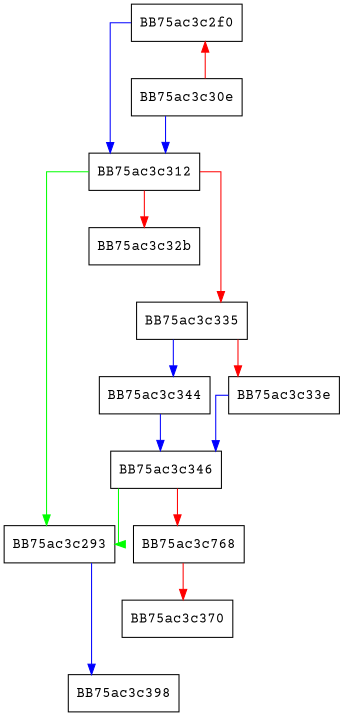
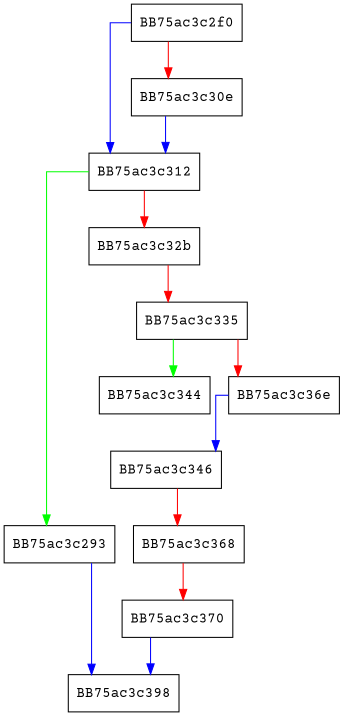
edge "BB75ac3c30e" -> "BB75ac3c2f0": reversed
edge "BB75ac3c312" -> "BB75ac3c335": now "BB75ac3c32b" -> "BB75ac3c335"
edge "BB75ac3c335" -> "BB75ac3c344": color blue -> green
node "BB75ac3c33e": label "BB75ac3c33e" -> "BB75ac3c36e"
edge "BB75ac3c344" -> "BB75ac3c346": removed
edge "BB75ac3c346" -> "BB75ac3c293": removed
node "BB75ac3c768": label "BB75ac3c768" -> "BB75ac3c368"
edge "BB75ac3c370" -> "BB75ac3c398": added
